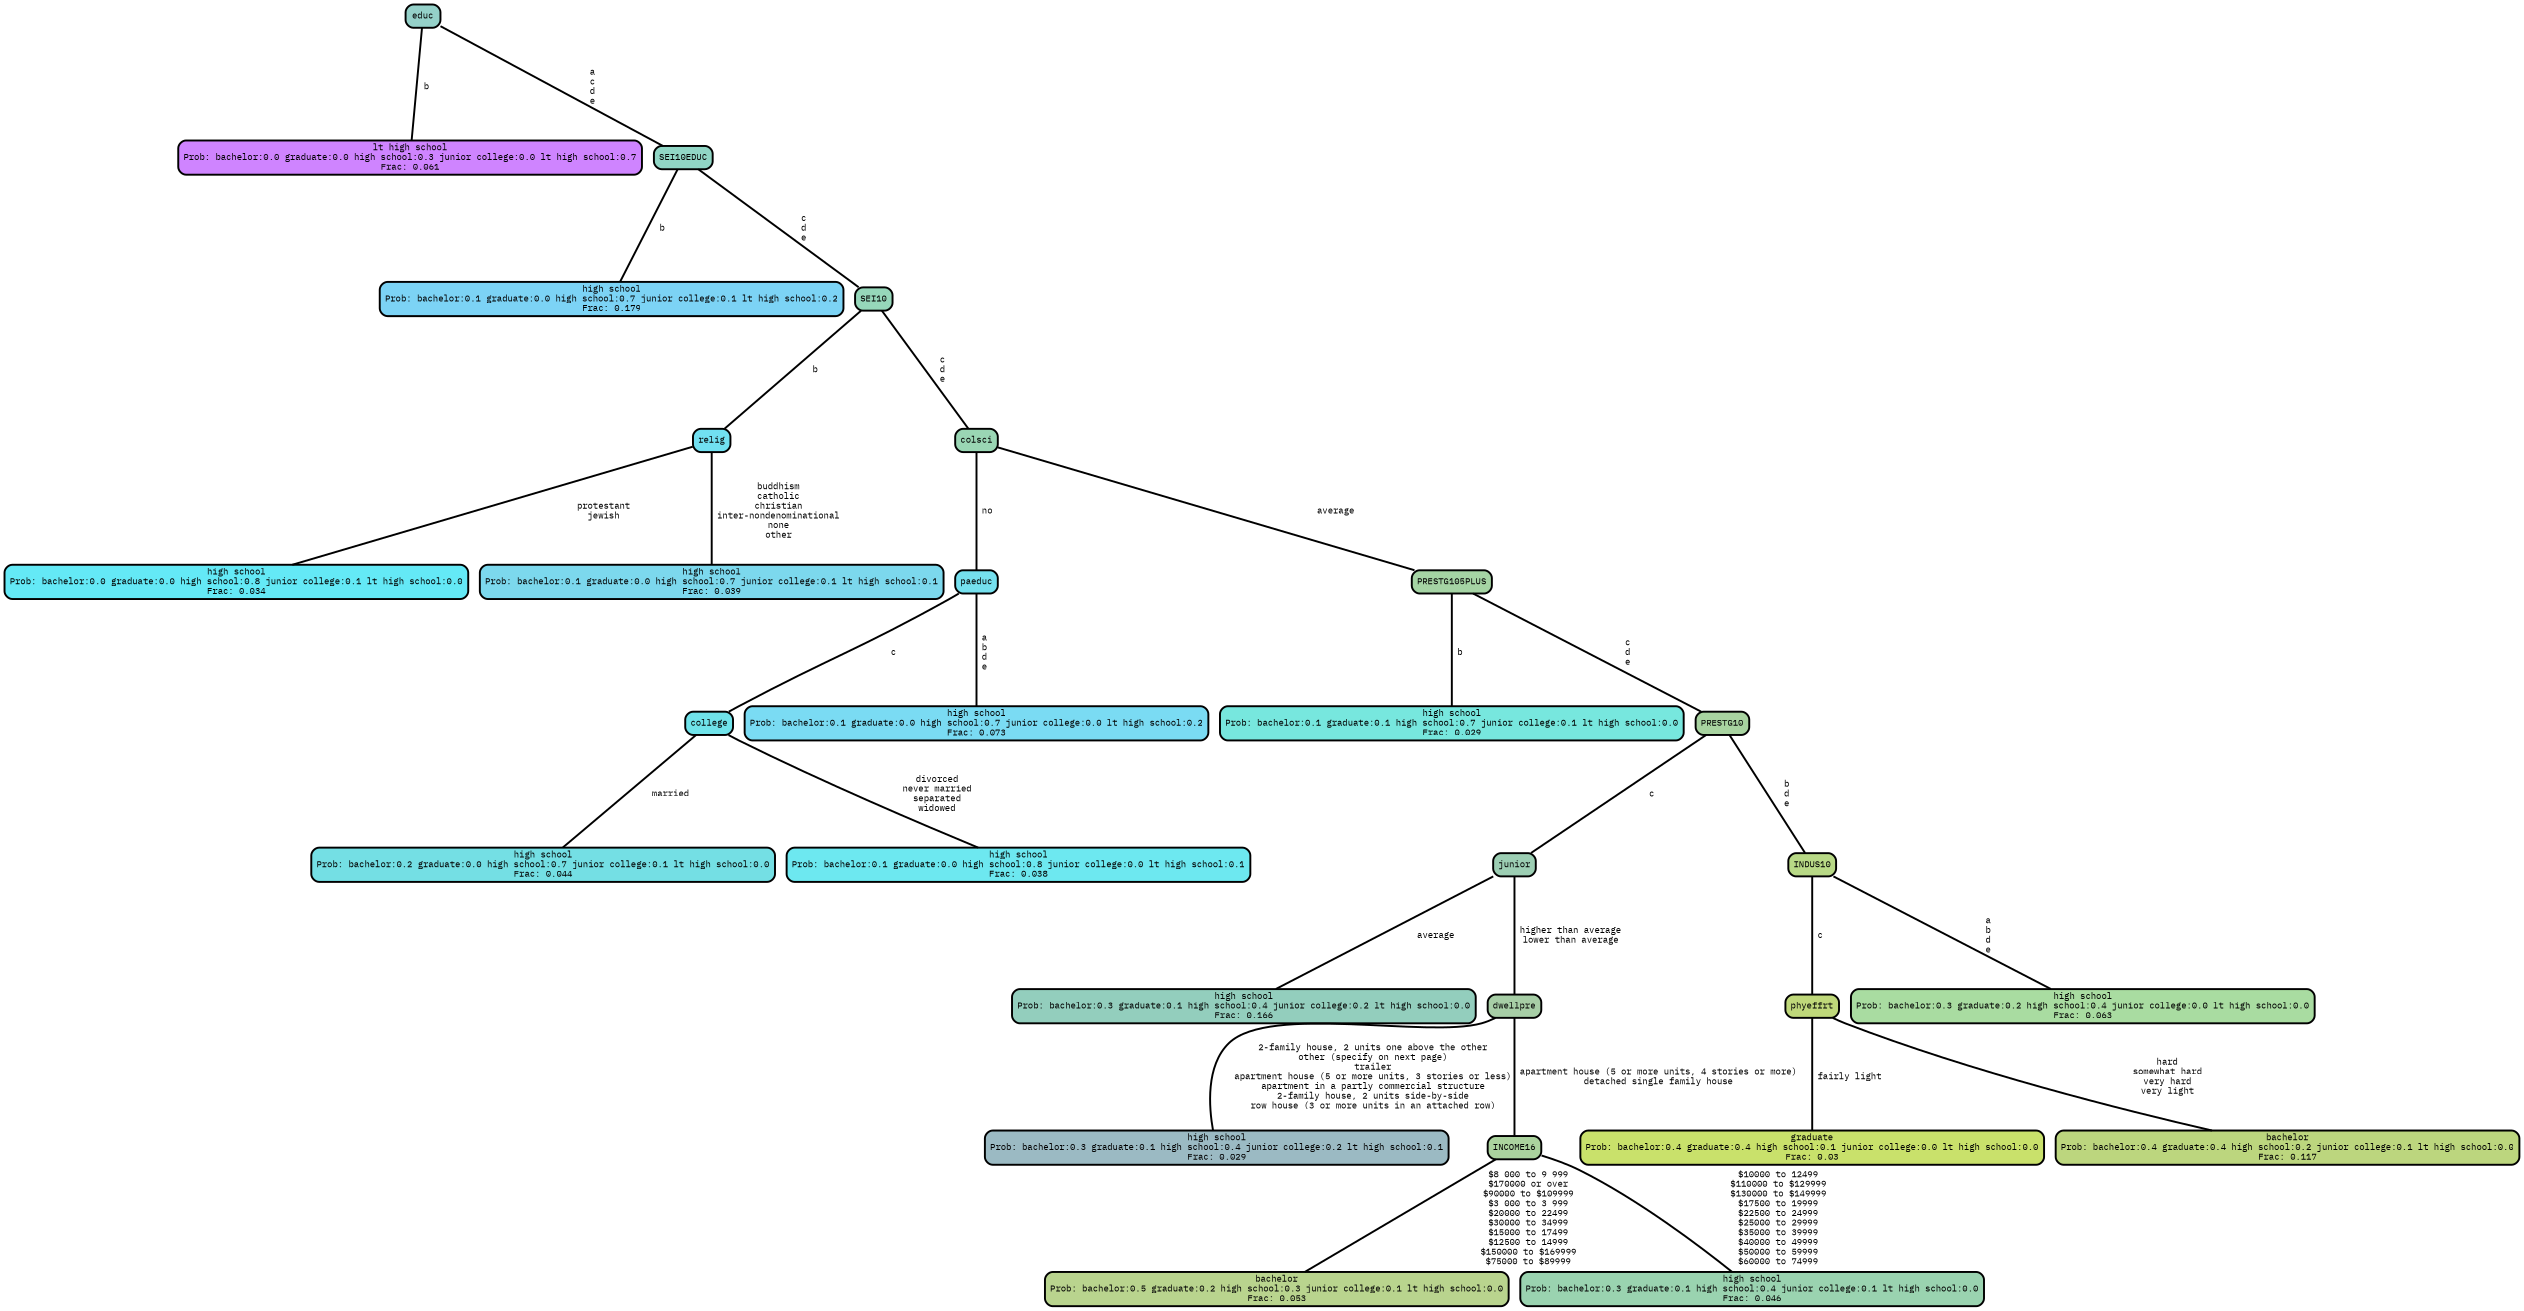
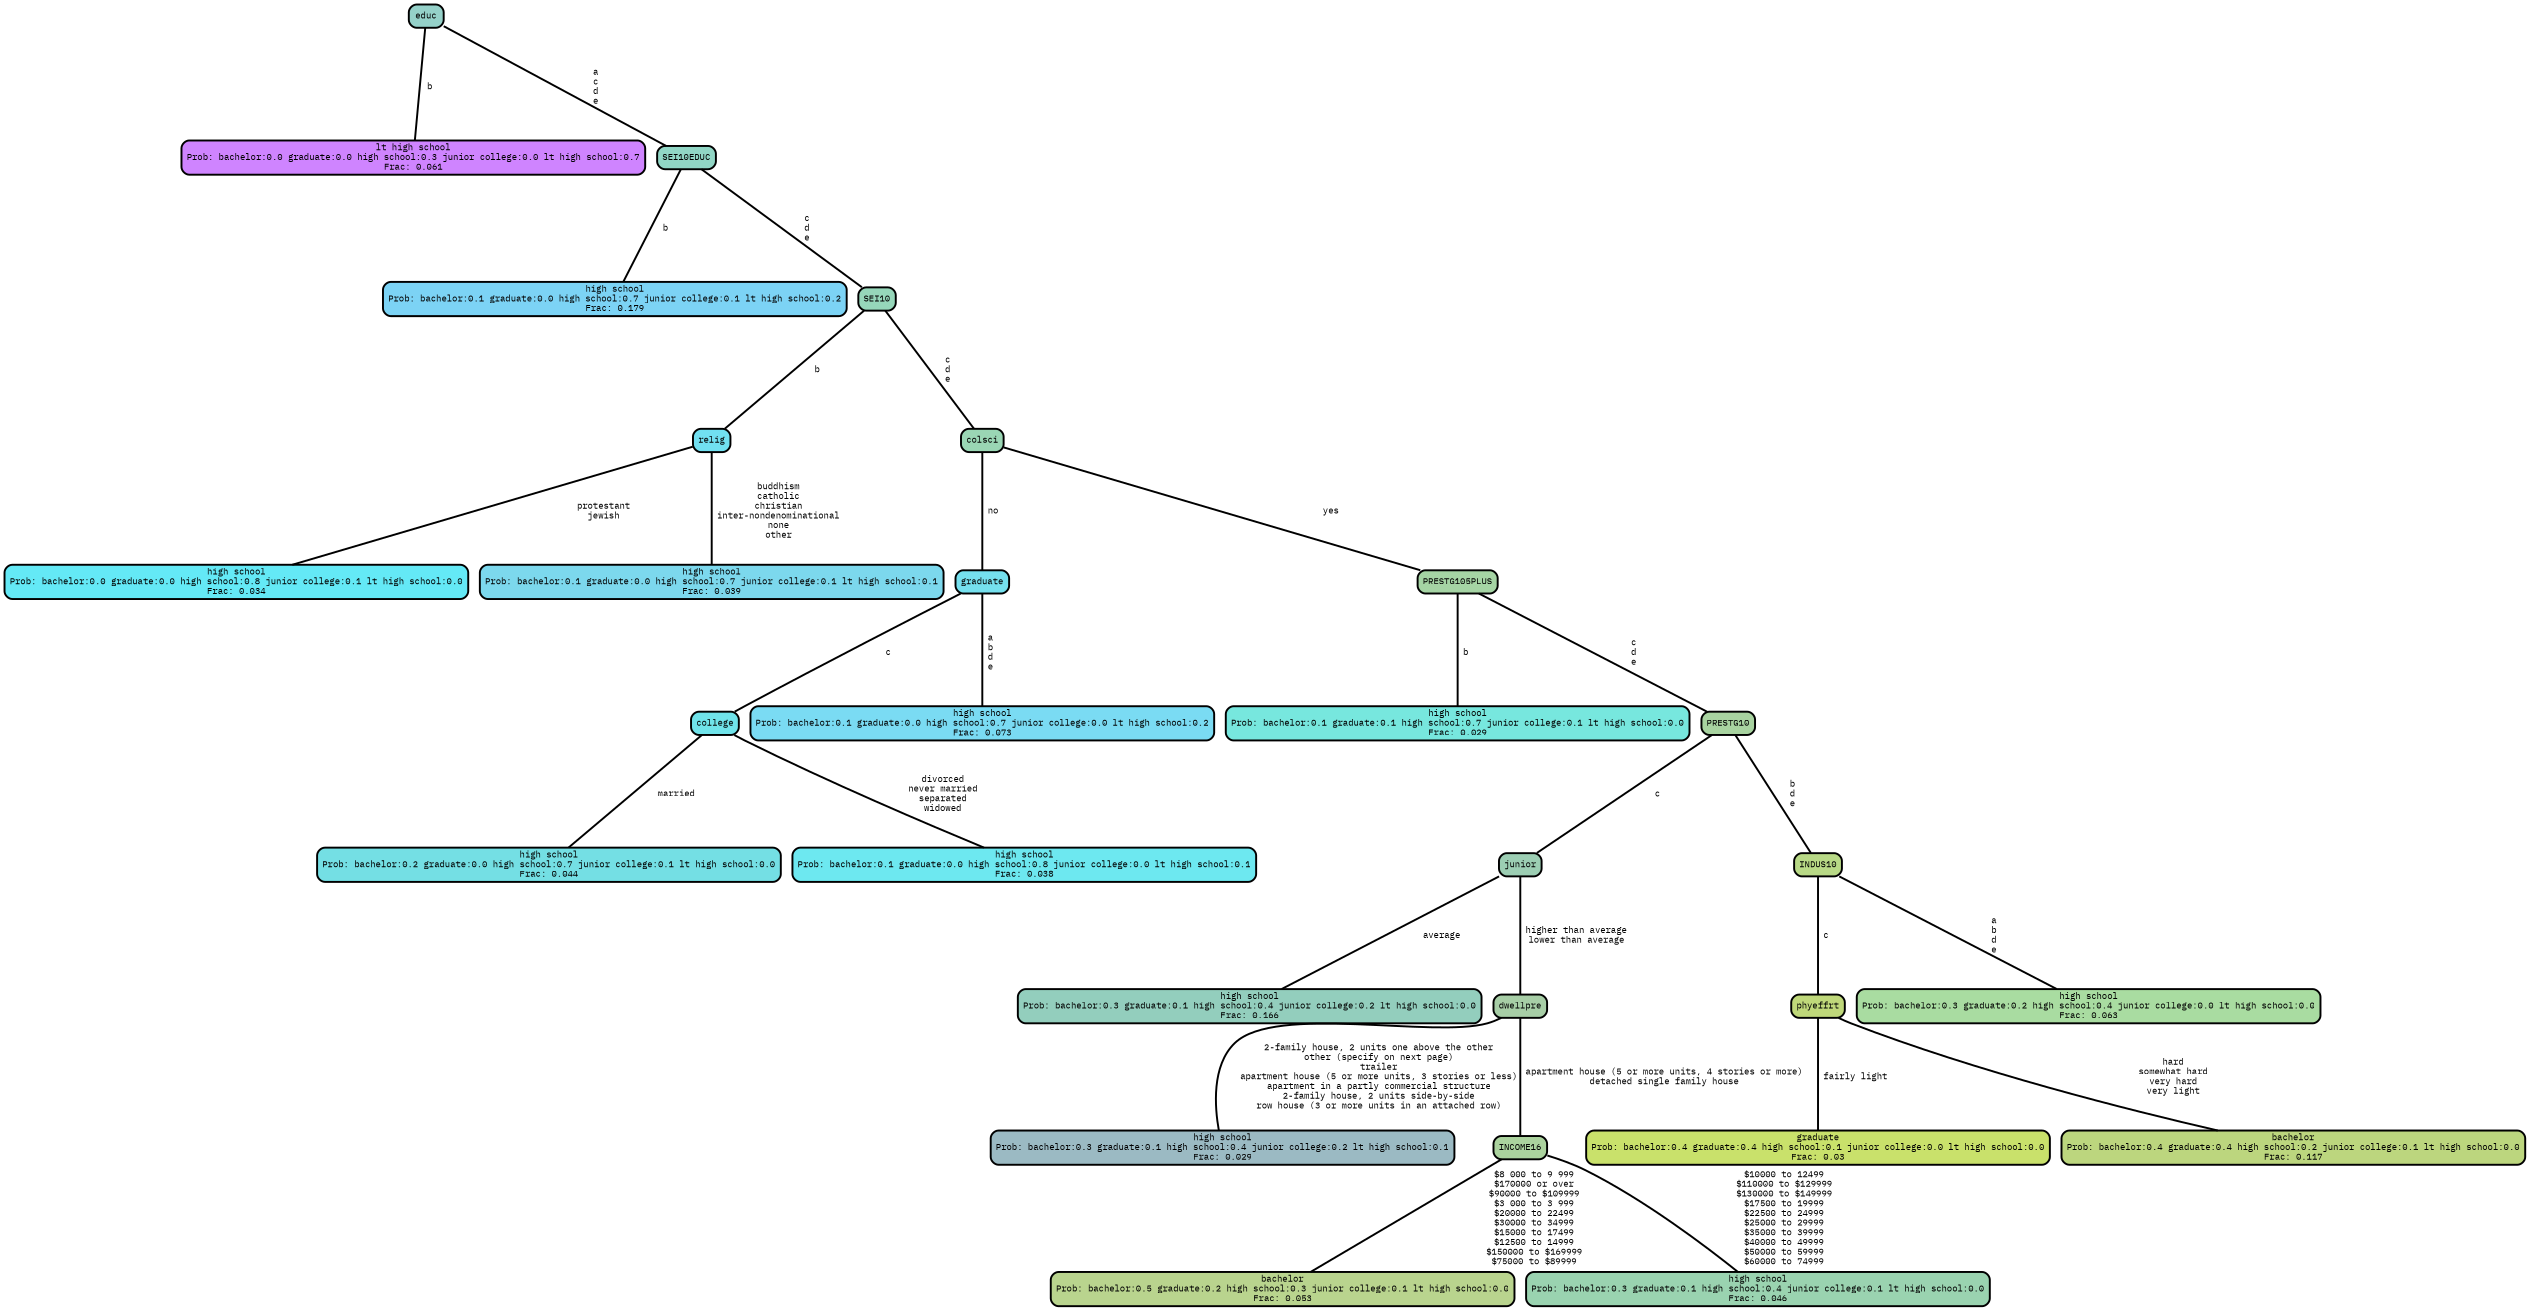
edge "colsci" -- "PRESTG105PLUS": label " average" -> " yes"
node "paeduc": label "paeduc" -> "graduate"
